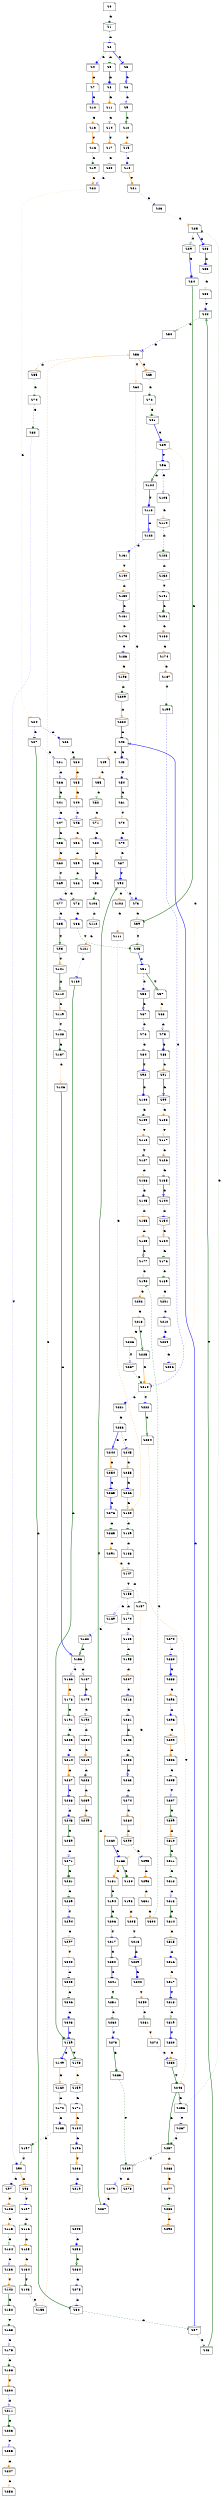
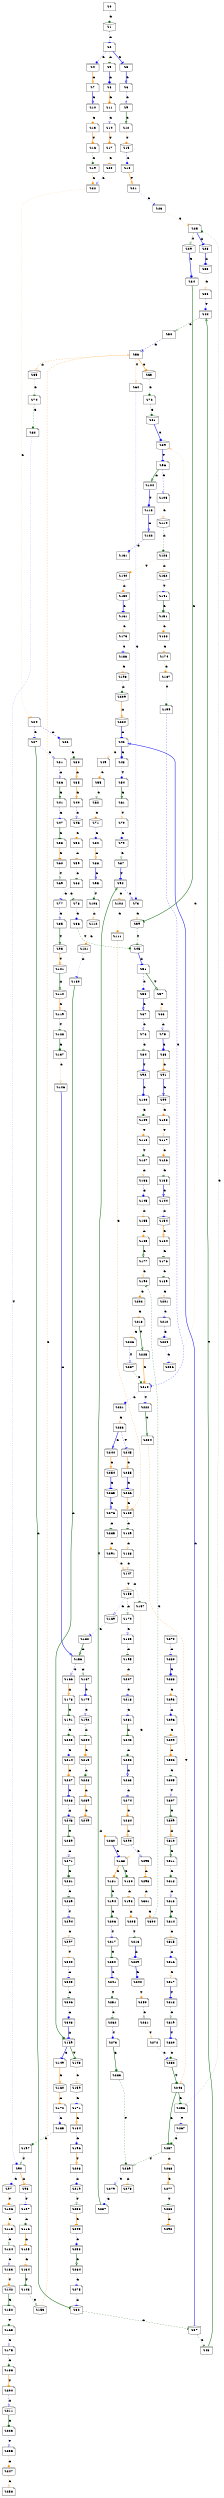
edge "S18" -> "S21": arrowhead dot -> onormal
edge "S131" -> "S140": now "S123" -> "S140"
edge "S290" -> "S295": arrowhead tee -> onormal
edge "S311" -> "S312": arrowhead tee -> dot
edge "S180" -> "S193": added, label "A"
edge "S320" -> "S282": color darkorange -> darkgreen
node "S232": added
